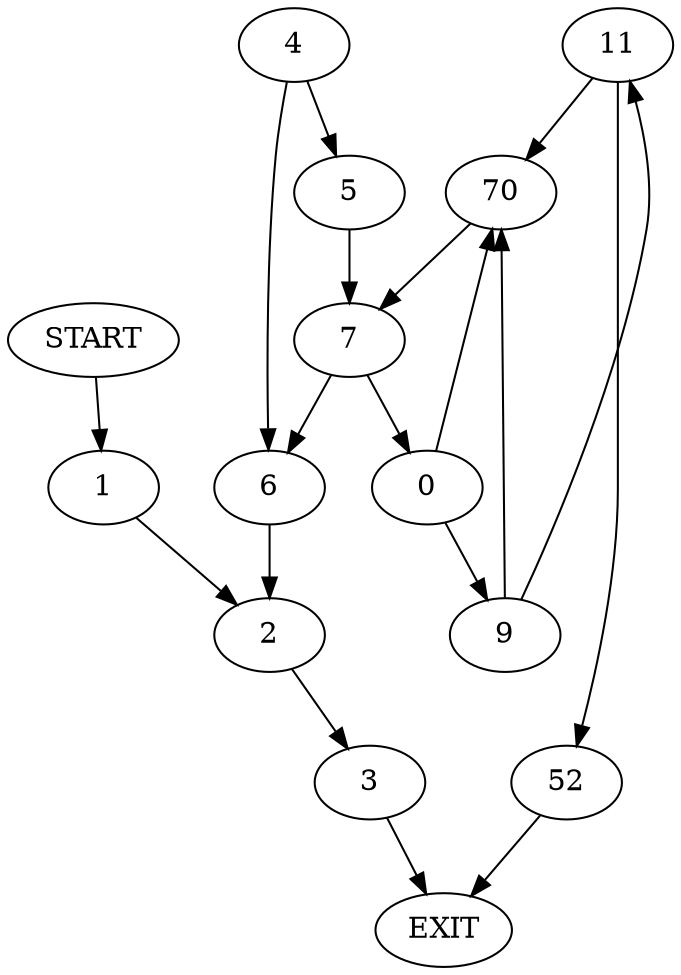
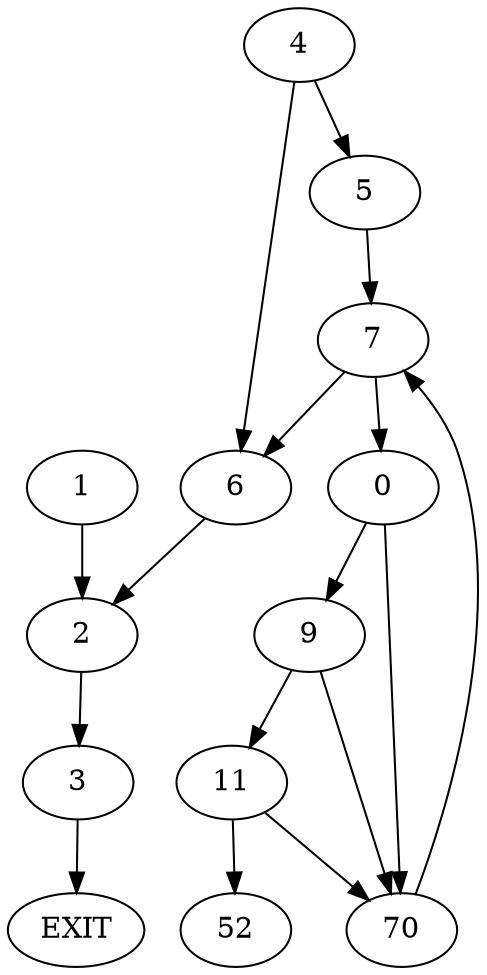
node "START": removed
edge "52" -> "EXIT": removed
